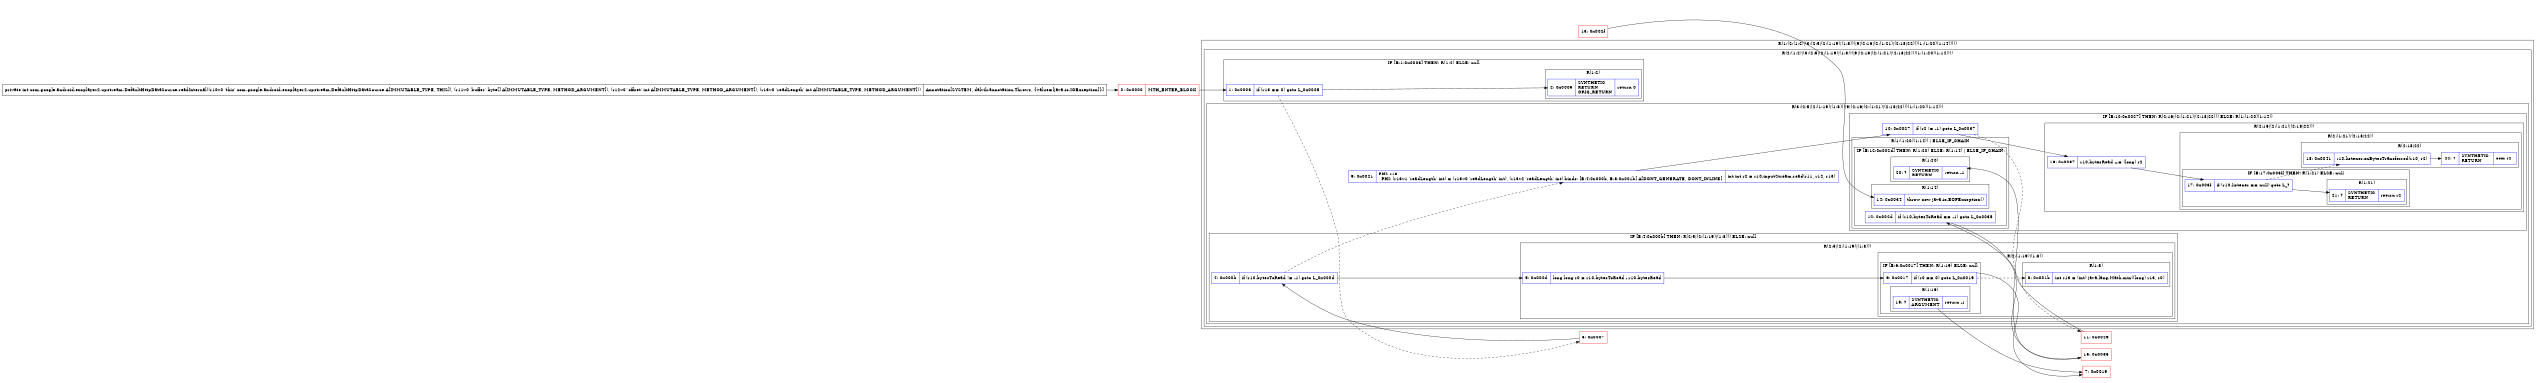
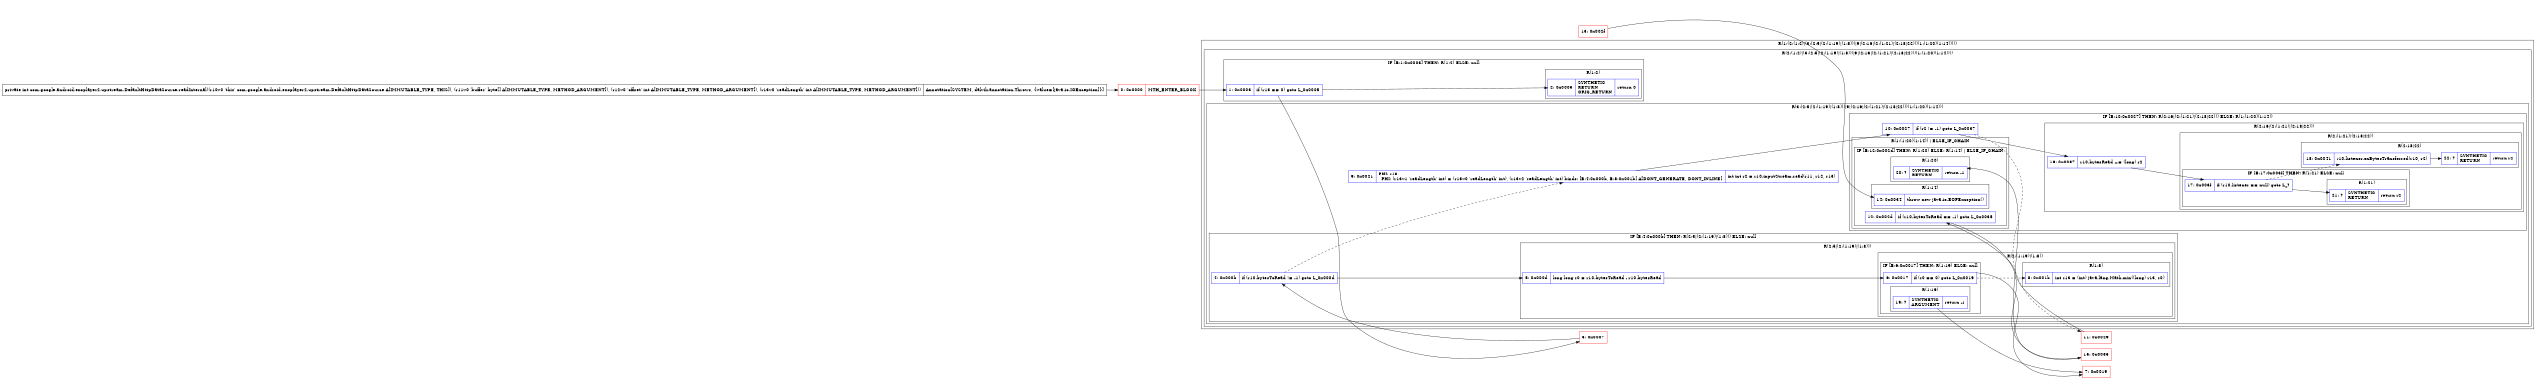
node "22: ?": text "com r2" -> "return r2"
edge "1: 0x0003" -> "3: 0x0007": style dashed -> solid
